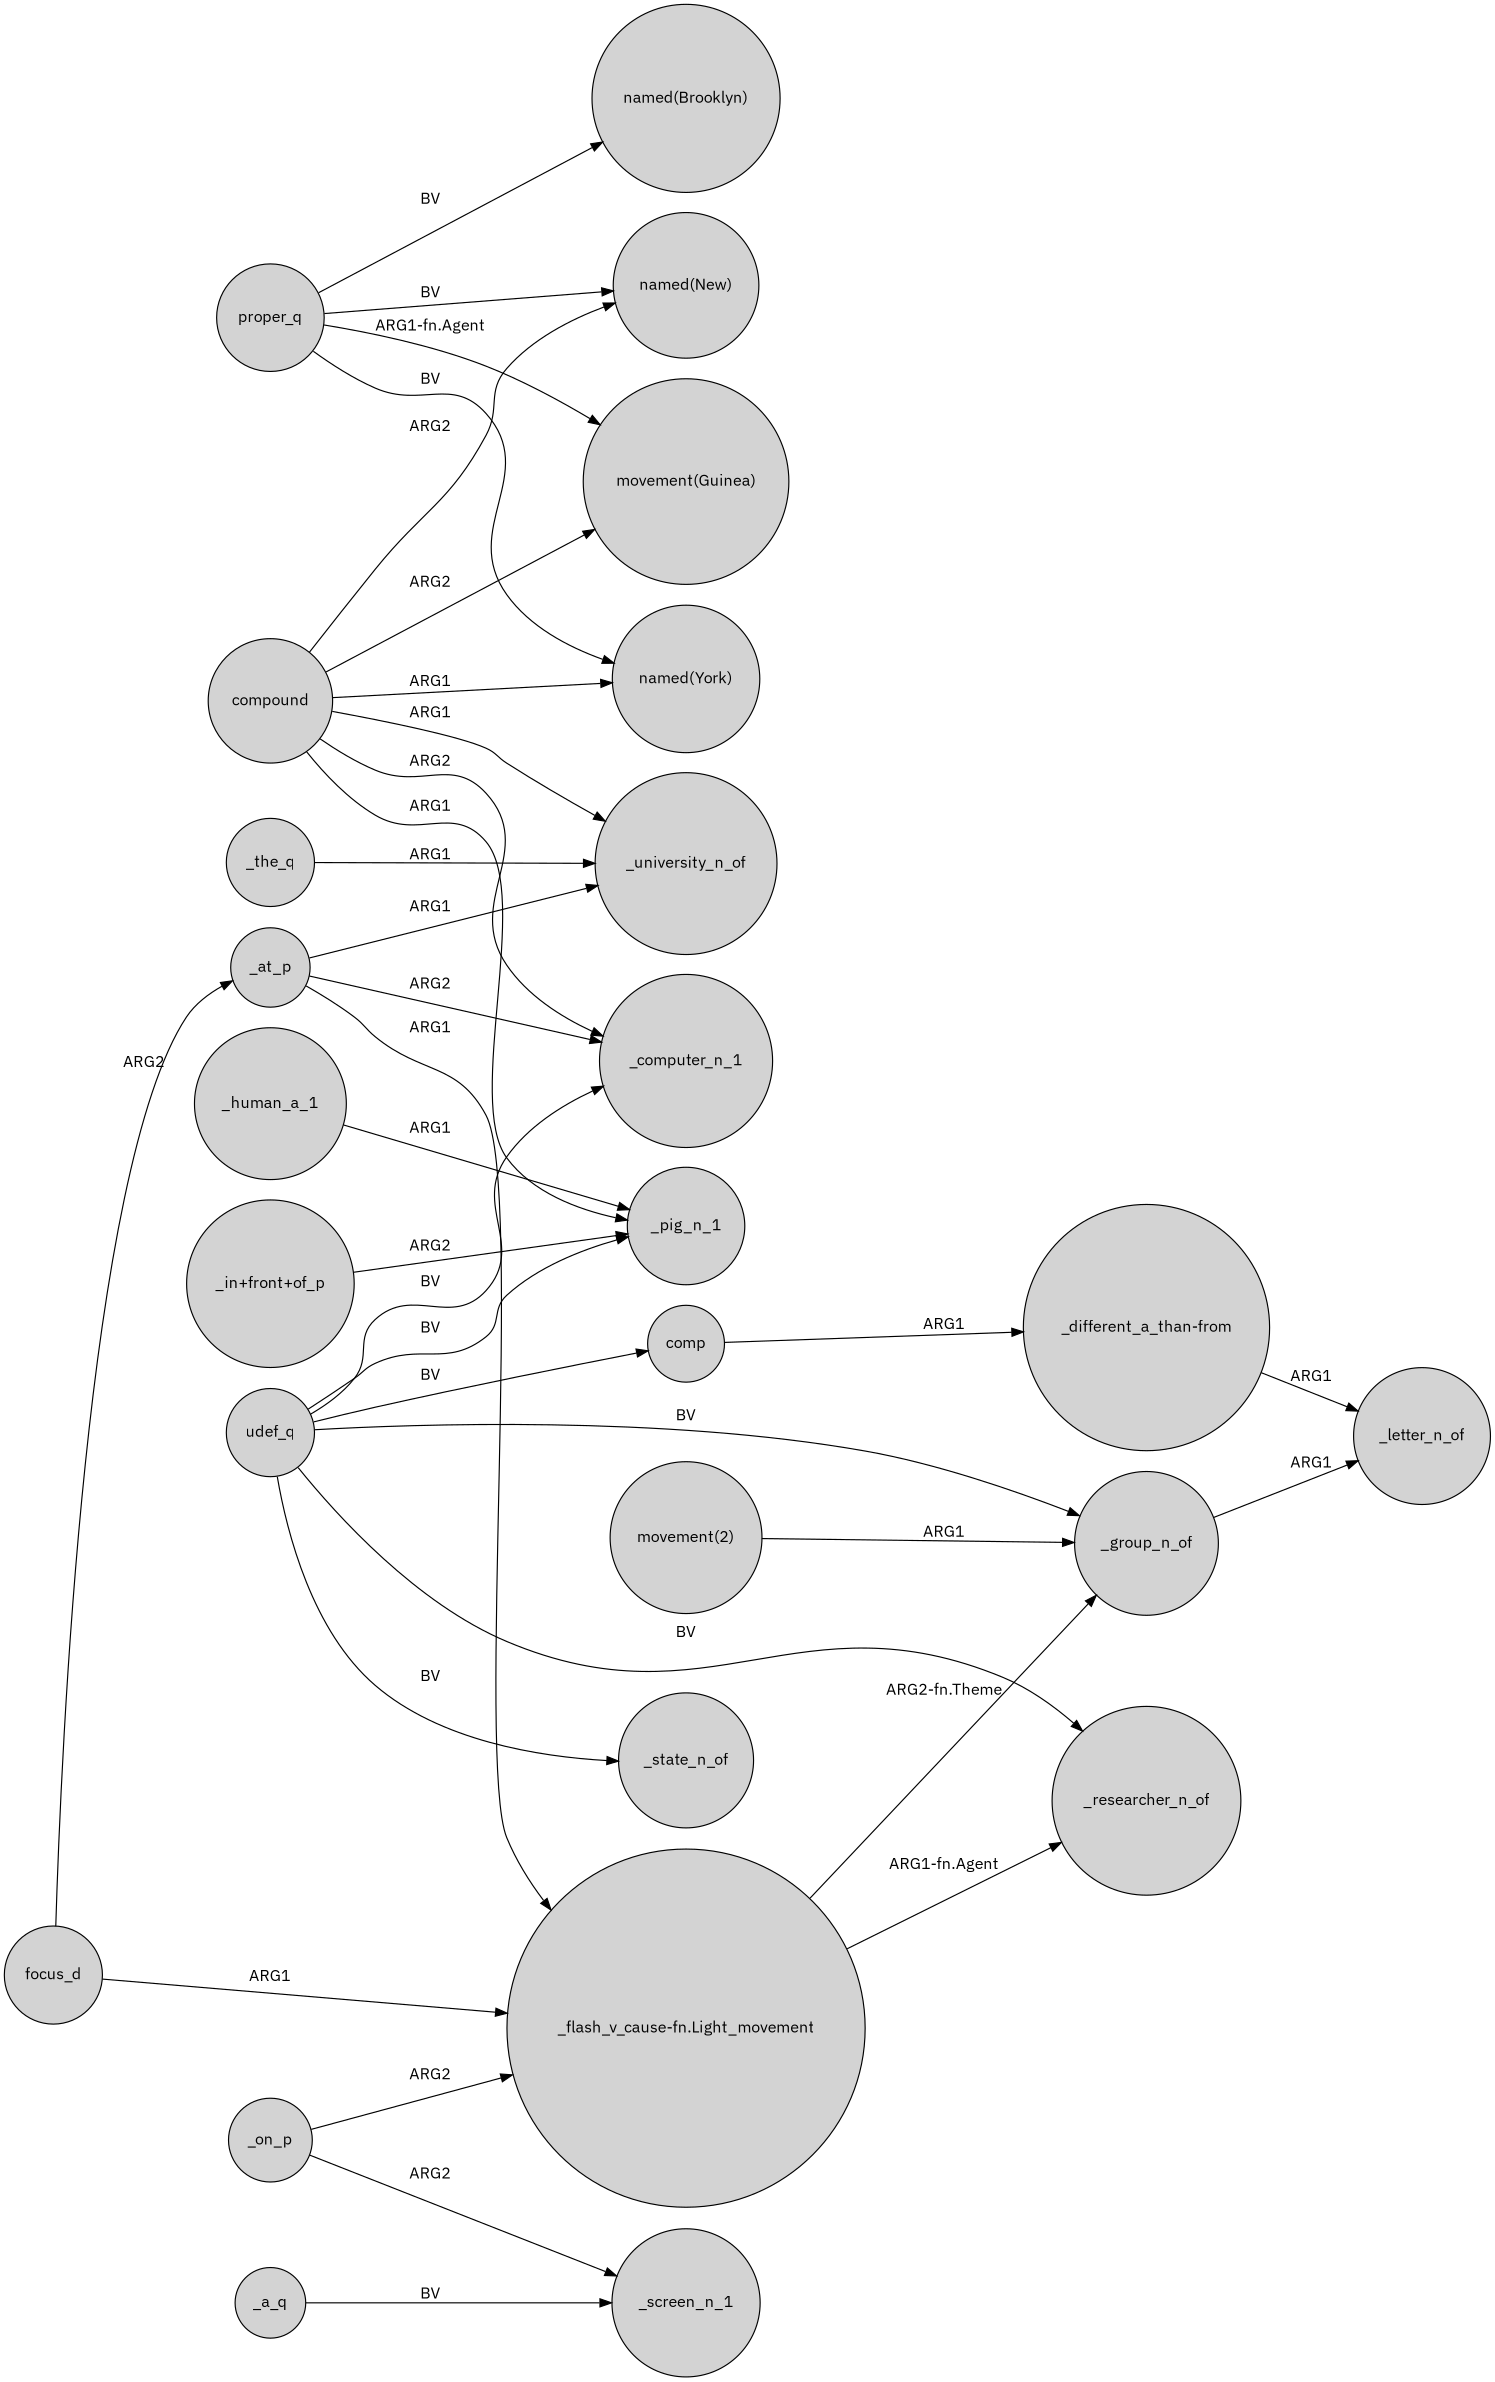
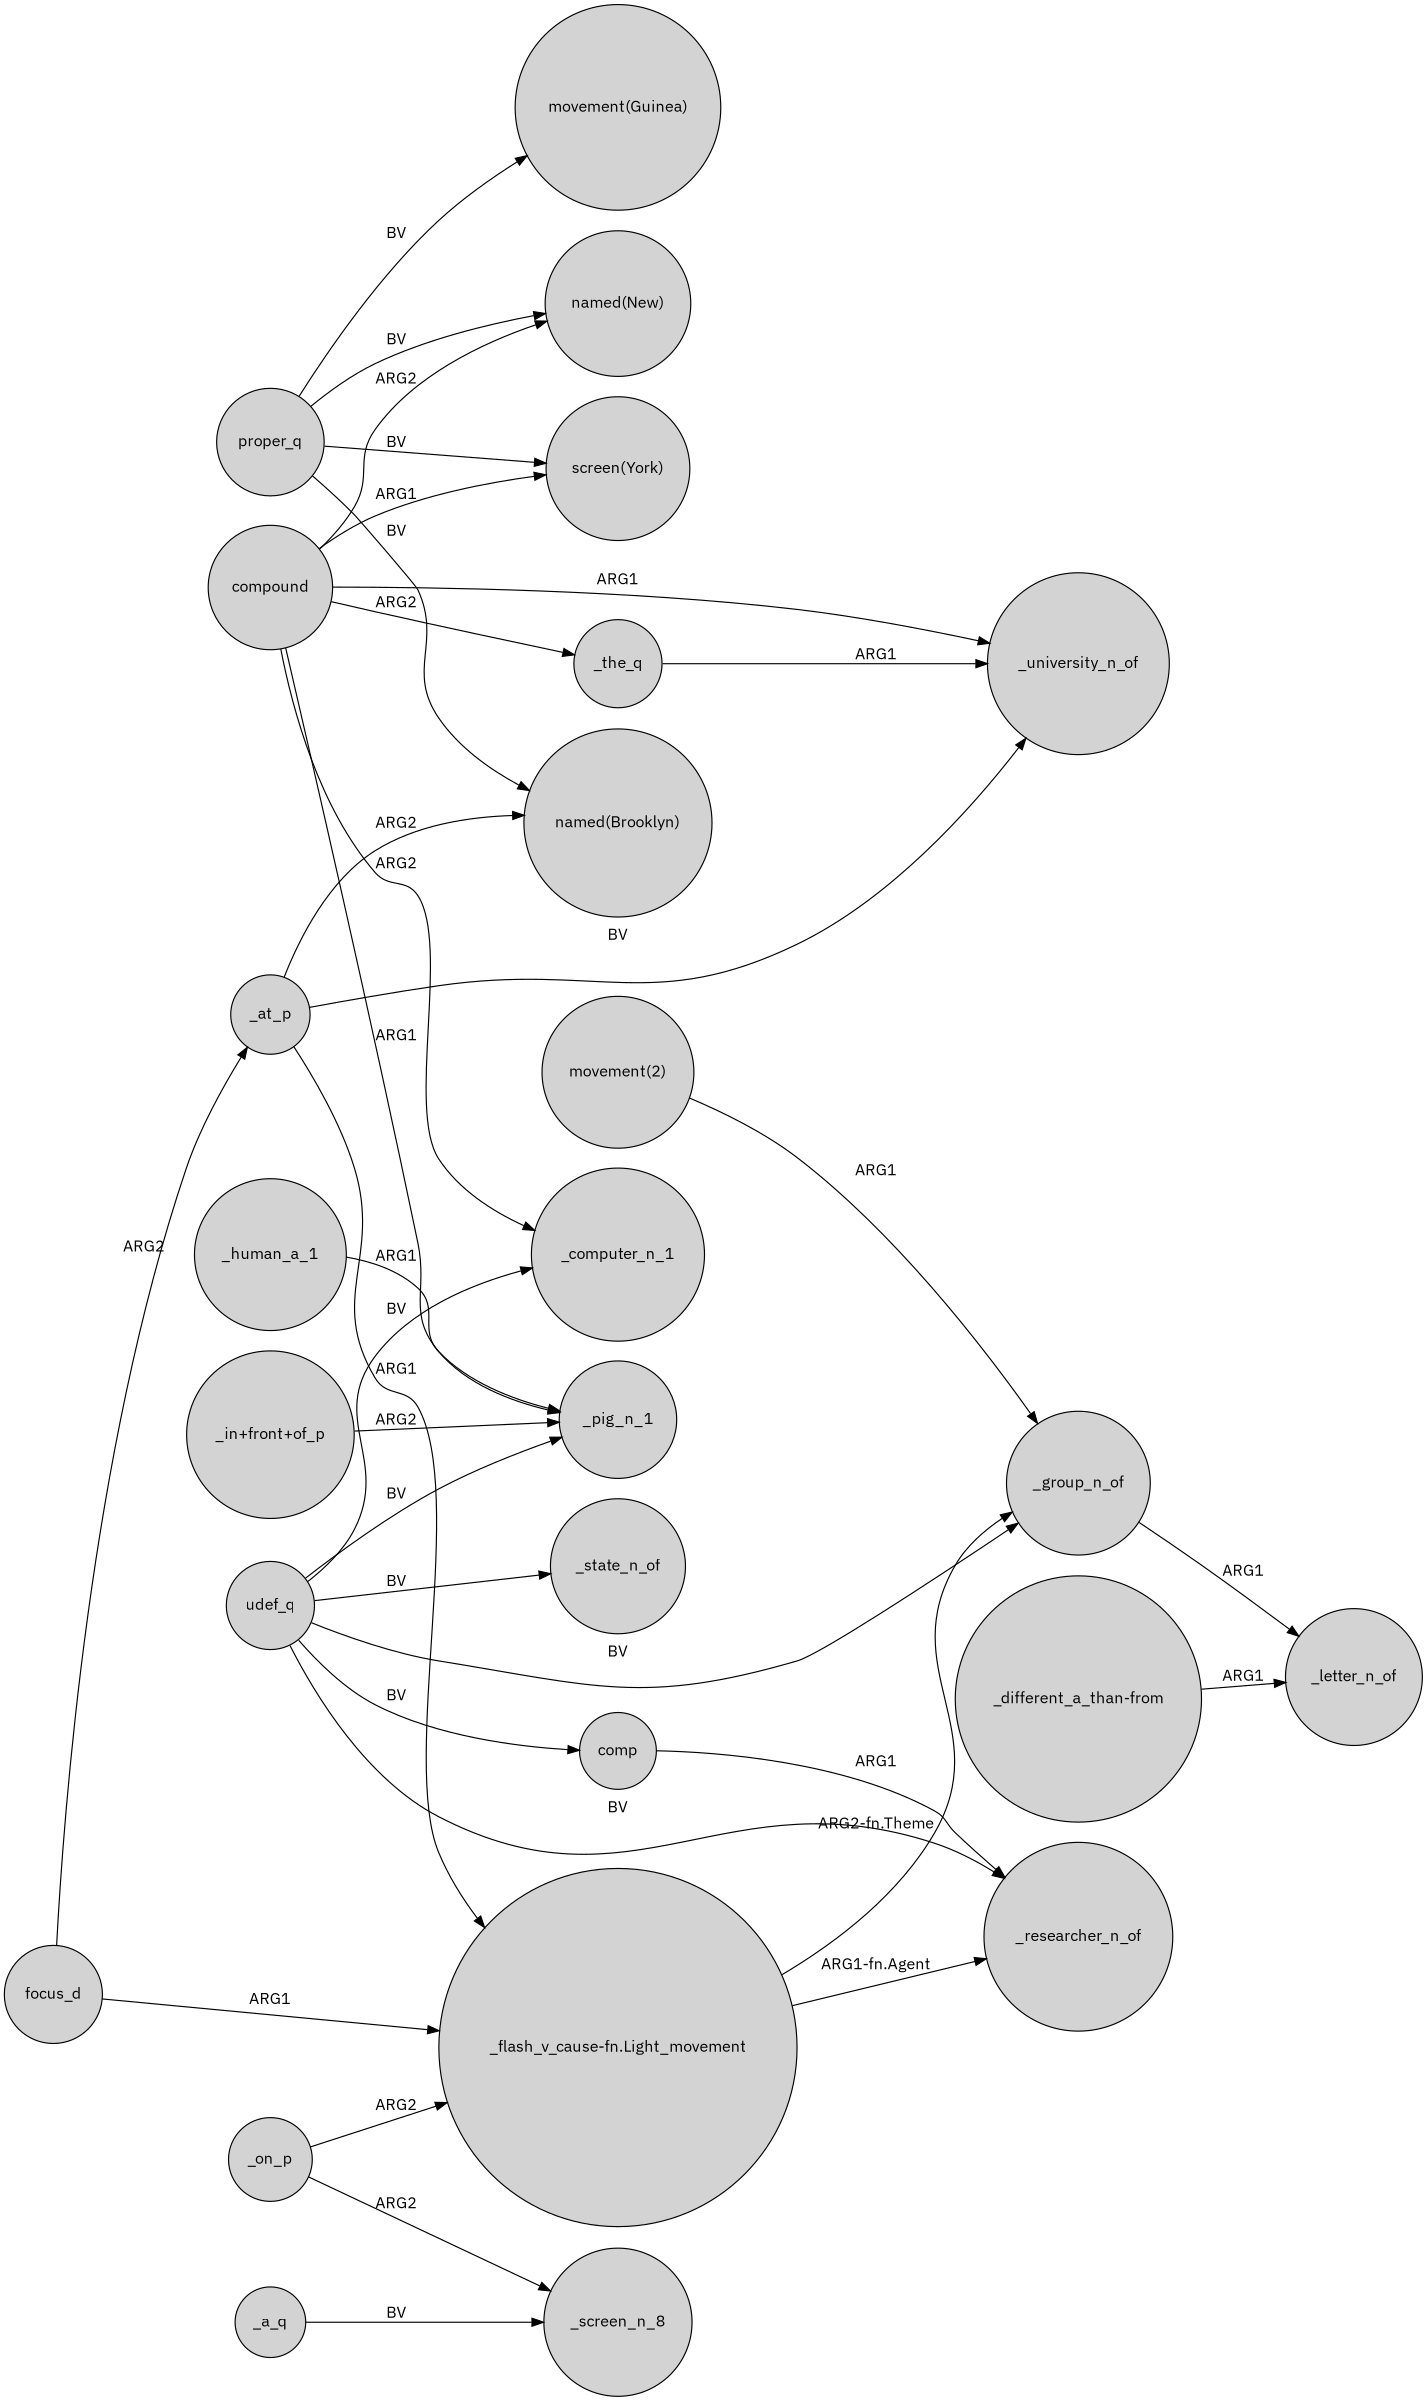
edge "proper_q" -> "movement(Guinea)": label "ARG1-fn.Agent" -> "BV"
edge "compound" -> "movement(Guinea)": now "compound" -> "_the_q"
node "named(York)": label "named(York)" -> "screen(York)"
edge "_at_p" -> "_university_n_of": label "ARG1" -> "BV"
edge "_at_p" -> "_computer_n_1": now "_at_p" -> "named(Brooklyn)"
edge "comp" -> "_different_a_than-from": now "comp" -> "_researcher_n_of"
node "_screen_n_1": label "_screen_n_1" -> "_screen_n_8"
